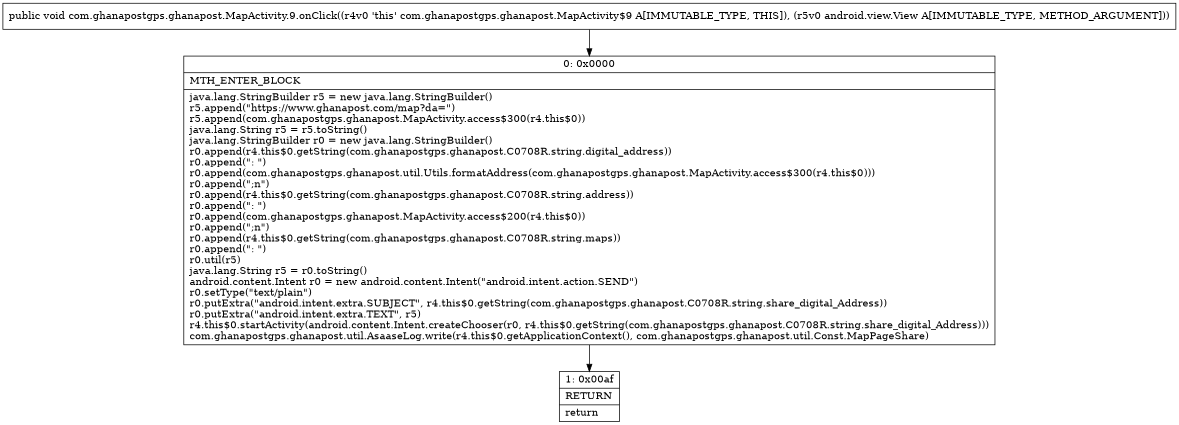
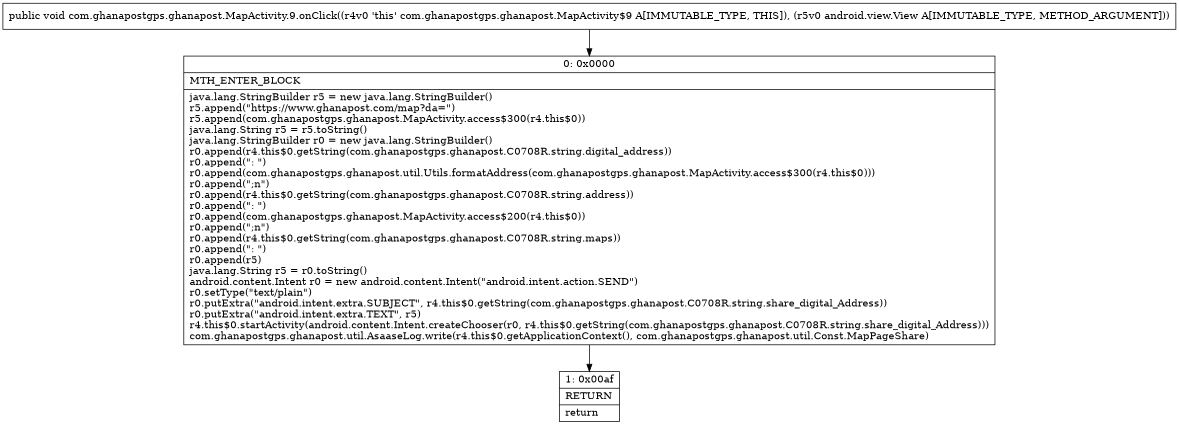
node "0: 0x0000": text "r0.util(r5)" -> "r0.append(r5)"
